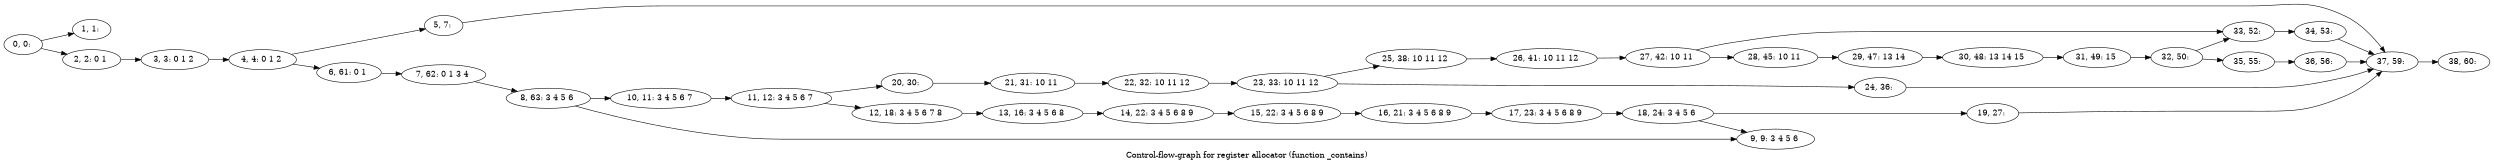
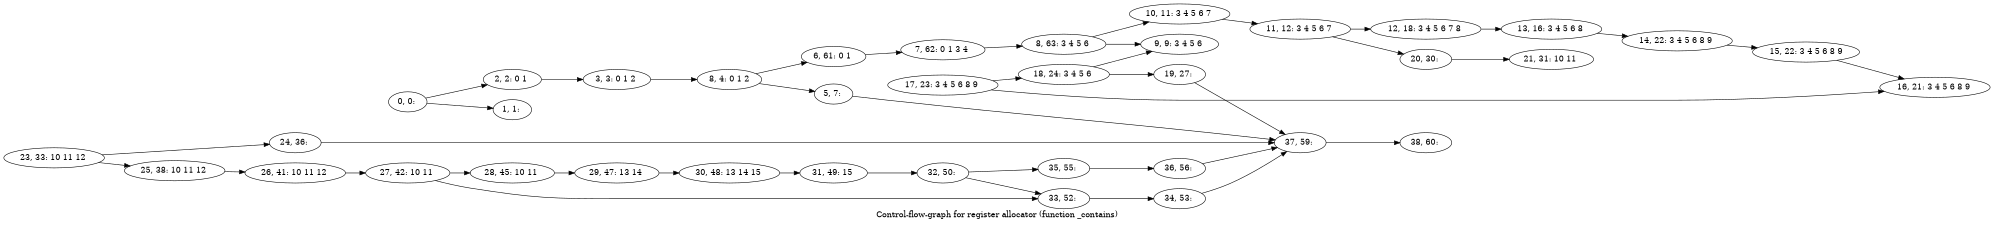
node "4, 4: 0 1 2": label "4, 4: 0 1 2" -> "8, 4: 0 1 2"
node "22, 32: 10 11 12": removed
edge "16, 21: 3 4 5 6 8 9" -> "17, 23: 3 4 5 6 8 9": reversed
